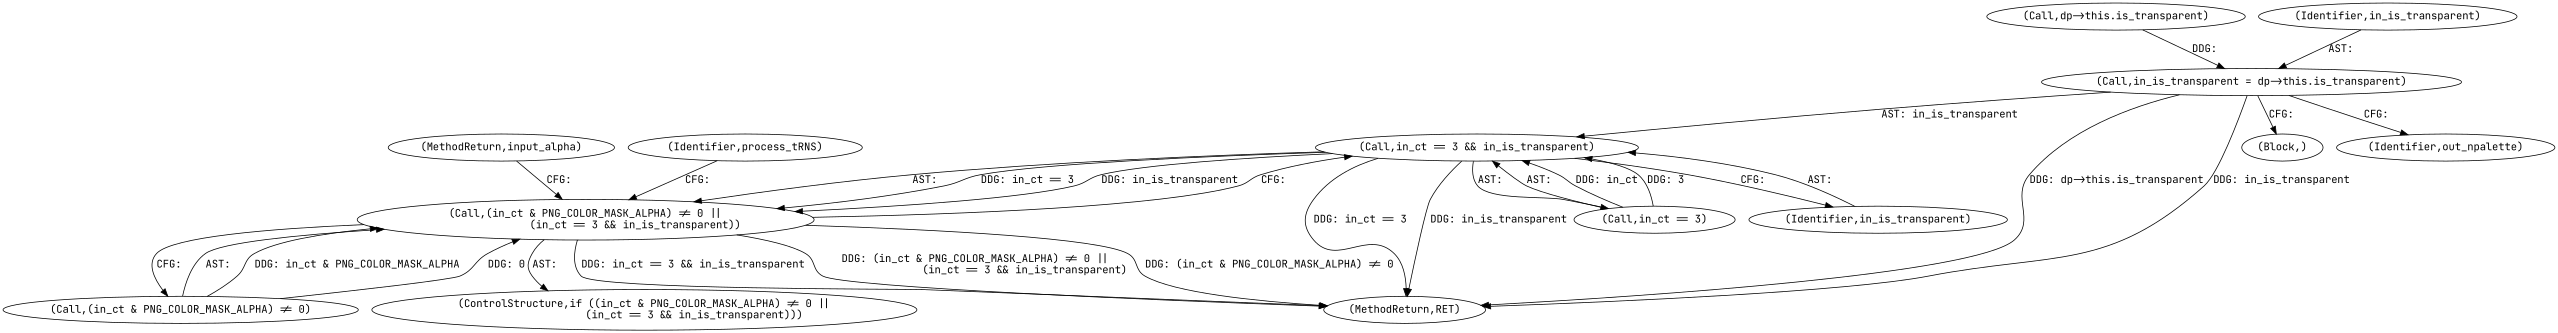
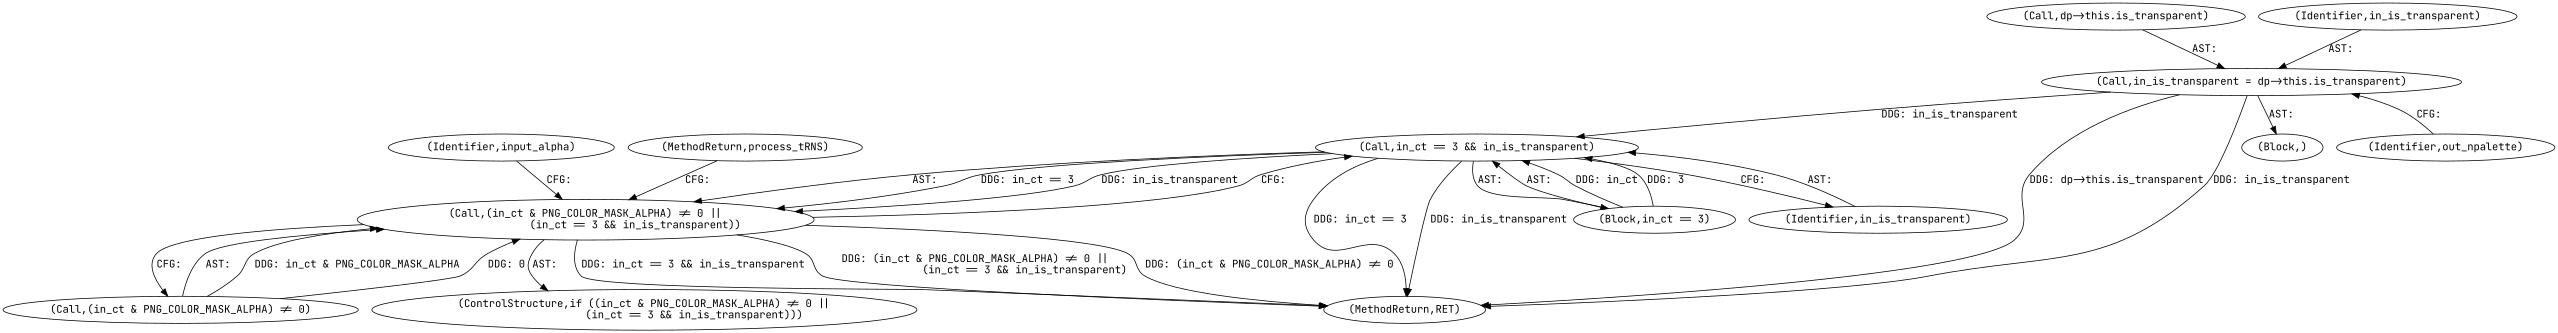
edge "(Call,dp->this.is_transparent)" -> "(Call,in_is_transparent = dp->this.is_transparent)": label "DDG: " -> "AST: "
edge "(Call,in_is_transparent = dp->this.is_transparent)" -> "(Identifier,out_npalette)": reversed
edge "(Call,in_is_transparent = dp->this.is_transparent)" -> "(Call,in_ct == 3 && in_is_transparent)": label "AST: in_is_transparent" -> "DDG: in_is_transparent"
edge "(Call,in_is_transparent = dp->this.is_transparent)" -> "(Block,)": label "CFG: " -> "AST: "
node "(MethodReturn,input_alpha)": label "(MethodReturn,input_alpha)" -> "(Identifier,input_alpha)"
node "(Identifier,process_tRNS)": label "(Identifier,process_tRNS)" -> "(MethodReturn,process_tRNS)"
node "(Call,in_ct == 3)": label "(Call,in_ct == 3)" -> "(Block,in_ct == 3)"
